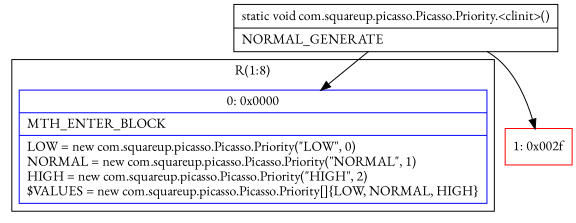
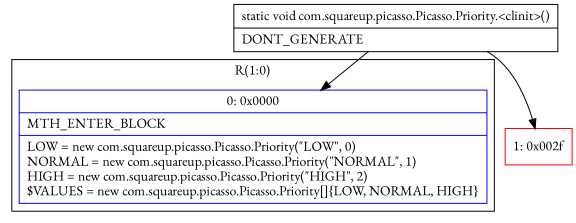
node "static void com.squareup.picasso.Picasso.Priority.<clinit>()": text "NORMAL_GENERATE" -> "DONT_GENERATE"
cluster "R(1:8)": label "R(1:8)" -> "R(1:0)"
